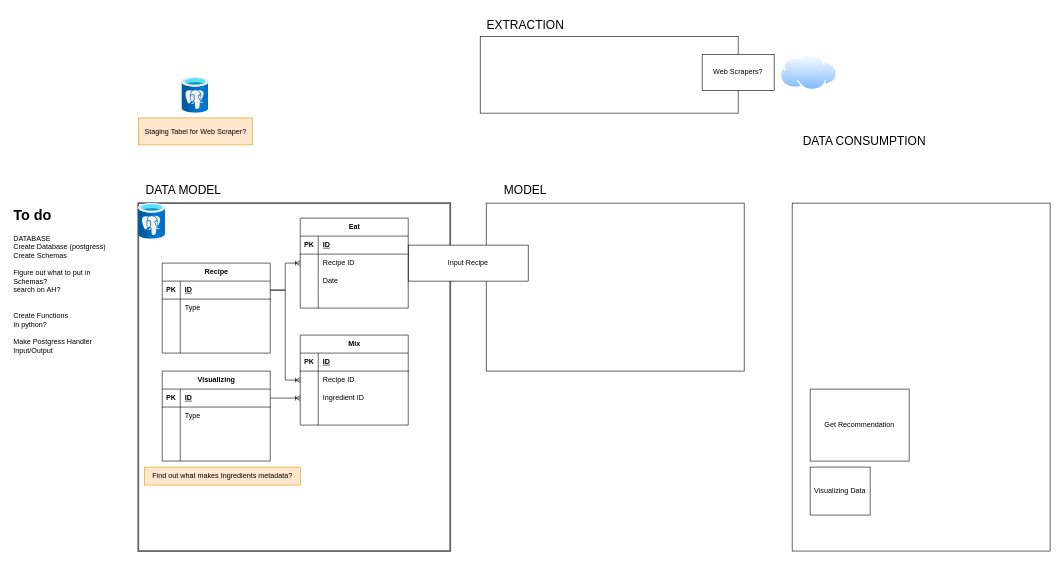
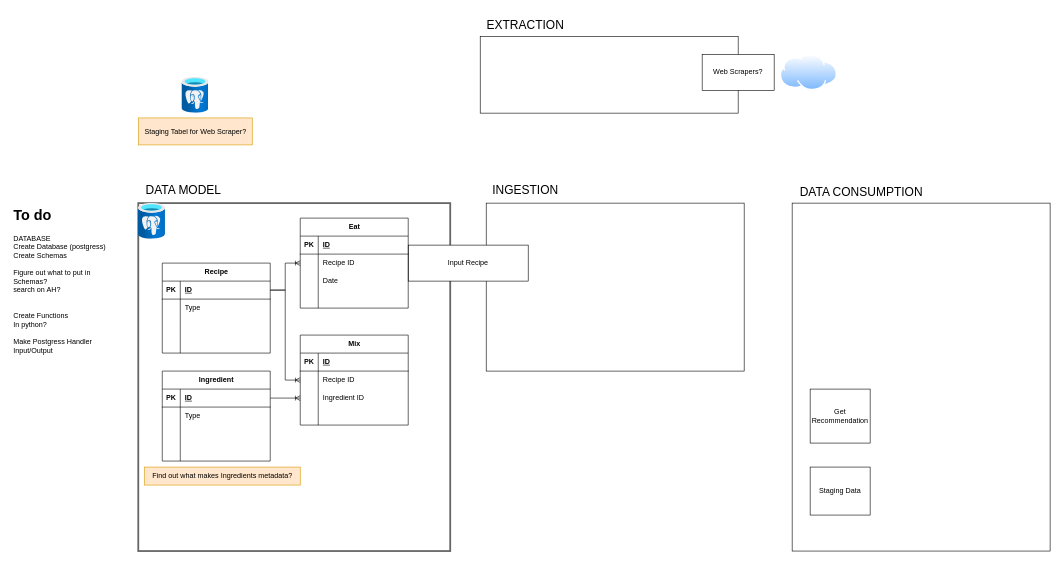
node "DATA CONSUMPTION": moved (864, 140) -> (861, 191)
node "MODEL": label "MODEL" -> "INGESTION"
node "Visualizing": label "Visualizing" -> "Ingredient"
node "Get Recommendation": size 99x72 -> 60x54
node "Visualizing Data": label "Visualizing Data" -> "Staging Data"
